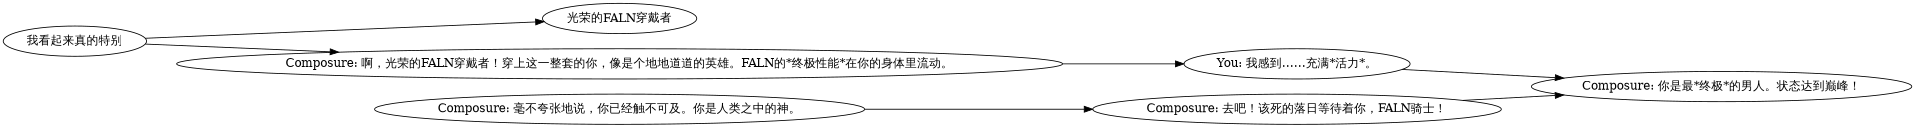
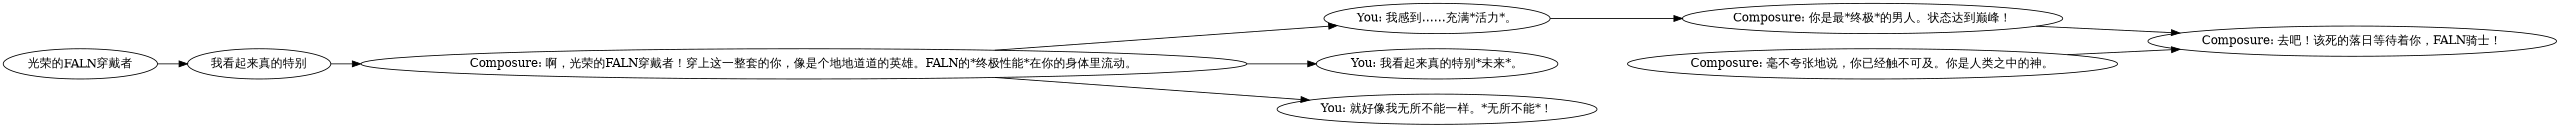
edge "我看起来真的特别" -> "光荣的FALN穿戴者": reversed
node "You: 我看起来真的特别*未来*。": added
edge "Composure: 去吧！该死的落日等待着你，FALN骑士！" -> "Composure: 你是最*终极*的男人。状态达到巅峰！": reversed
node "You: 就好像我无所不能一样。*无所不能*！": added
